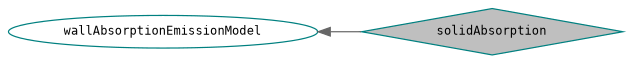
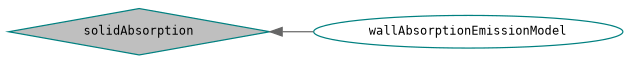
edge "solidAbsorption" -> "wallAbsorptionEmissionModel": reversed
